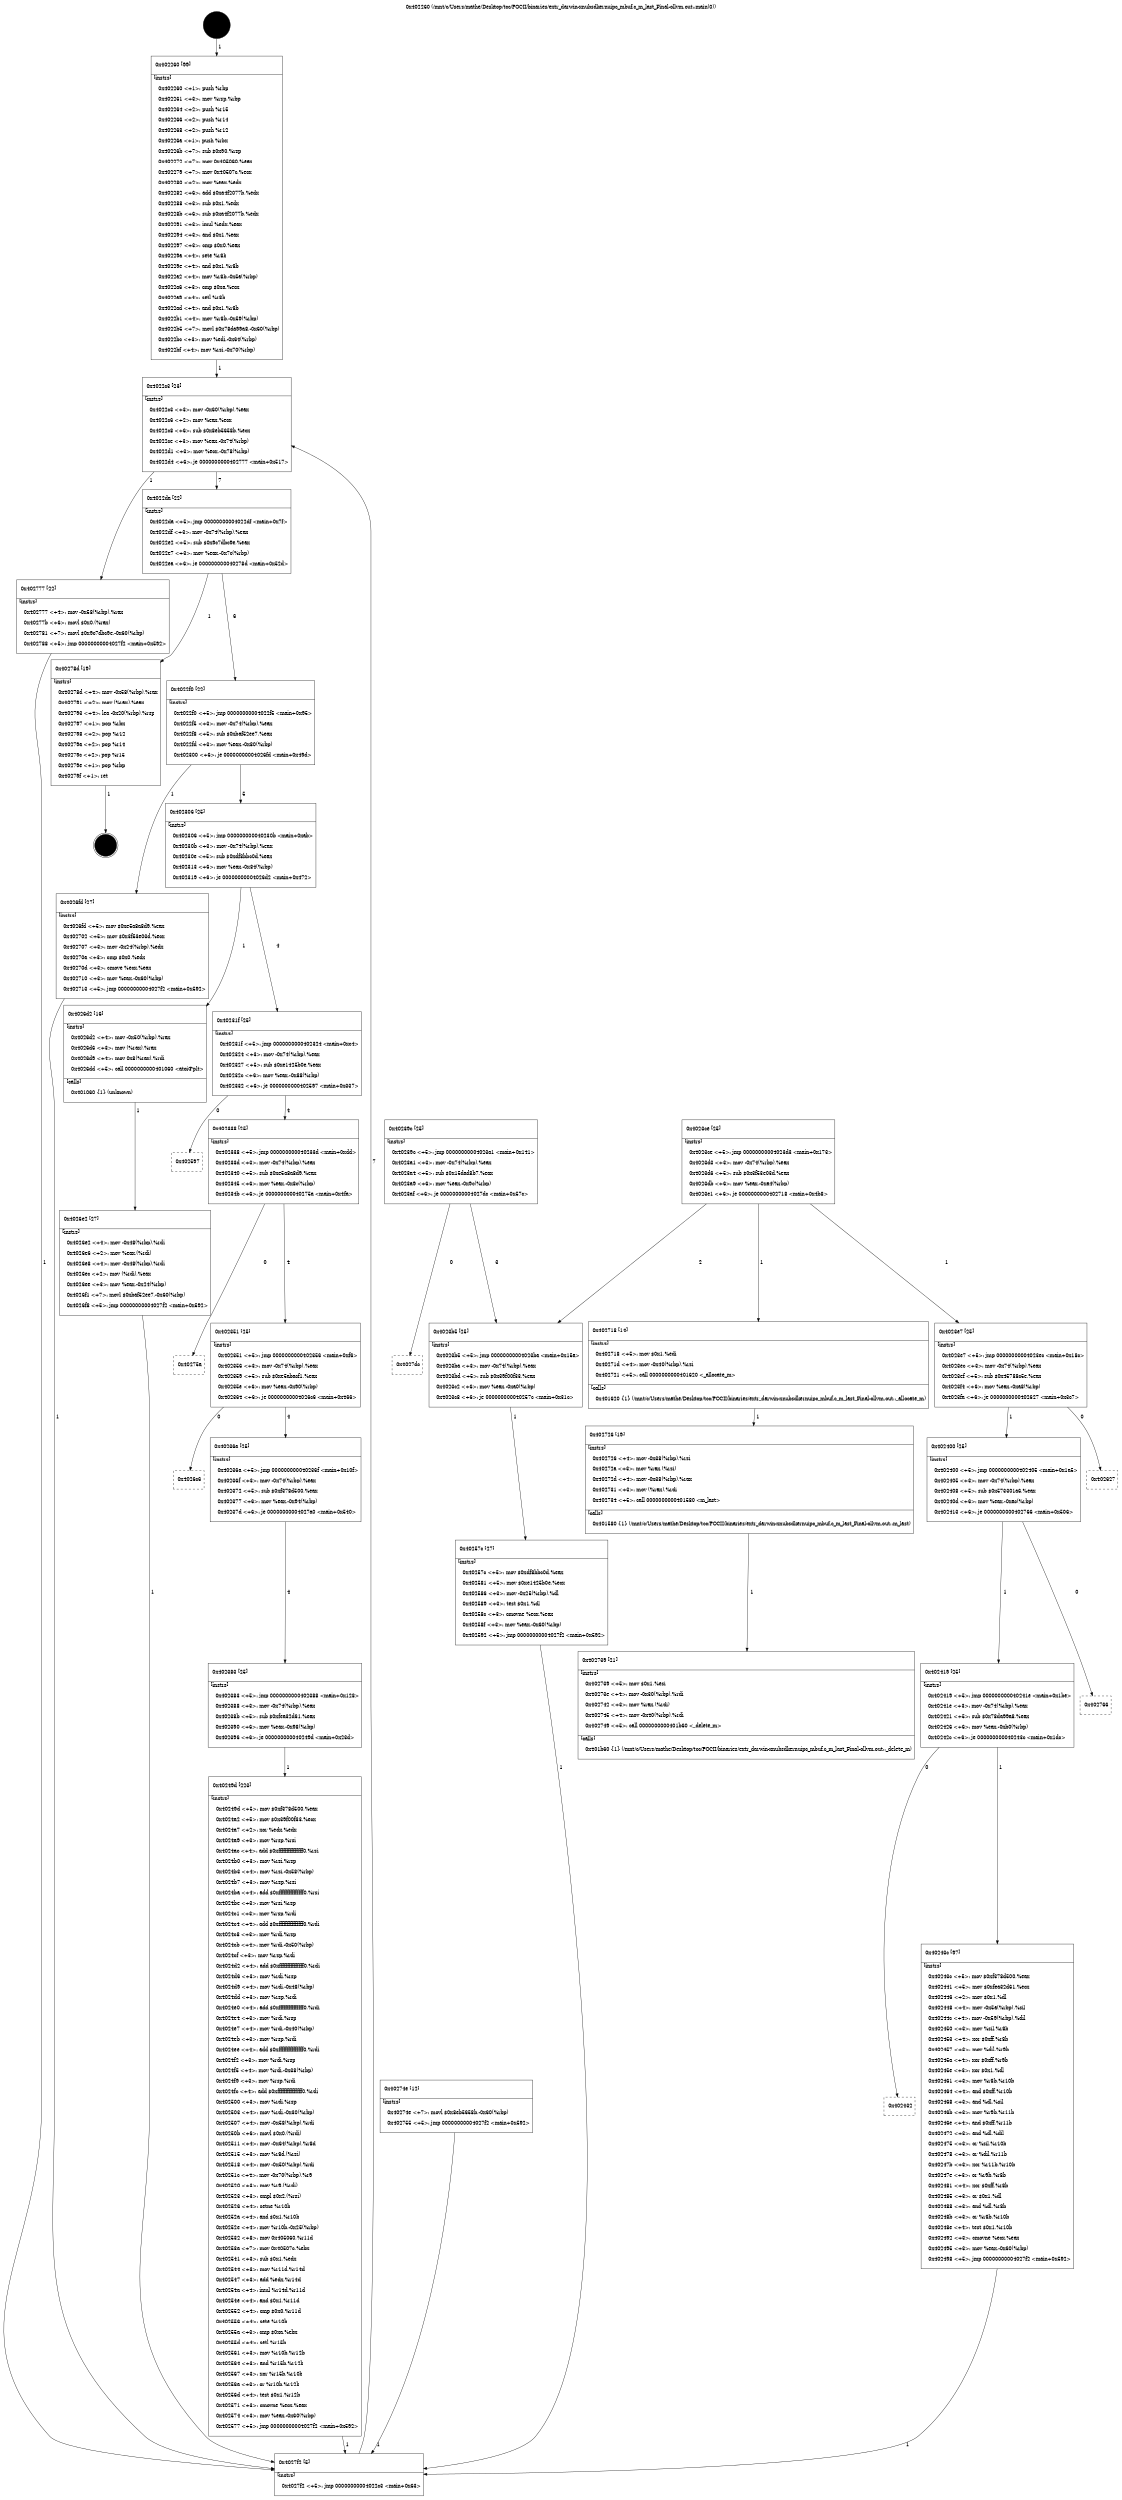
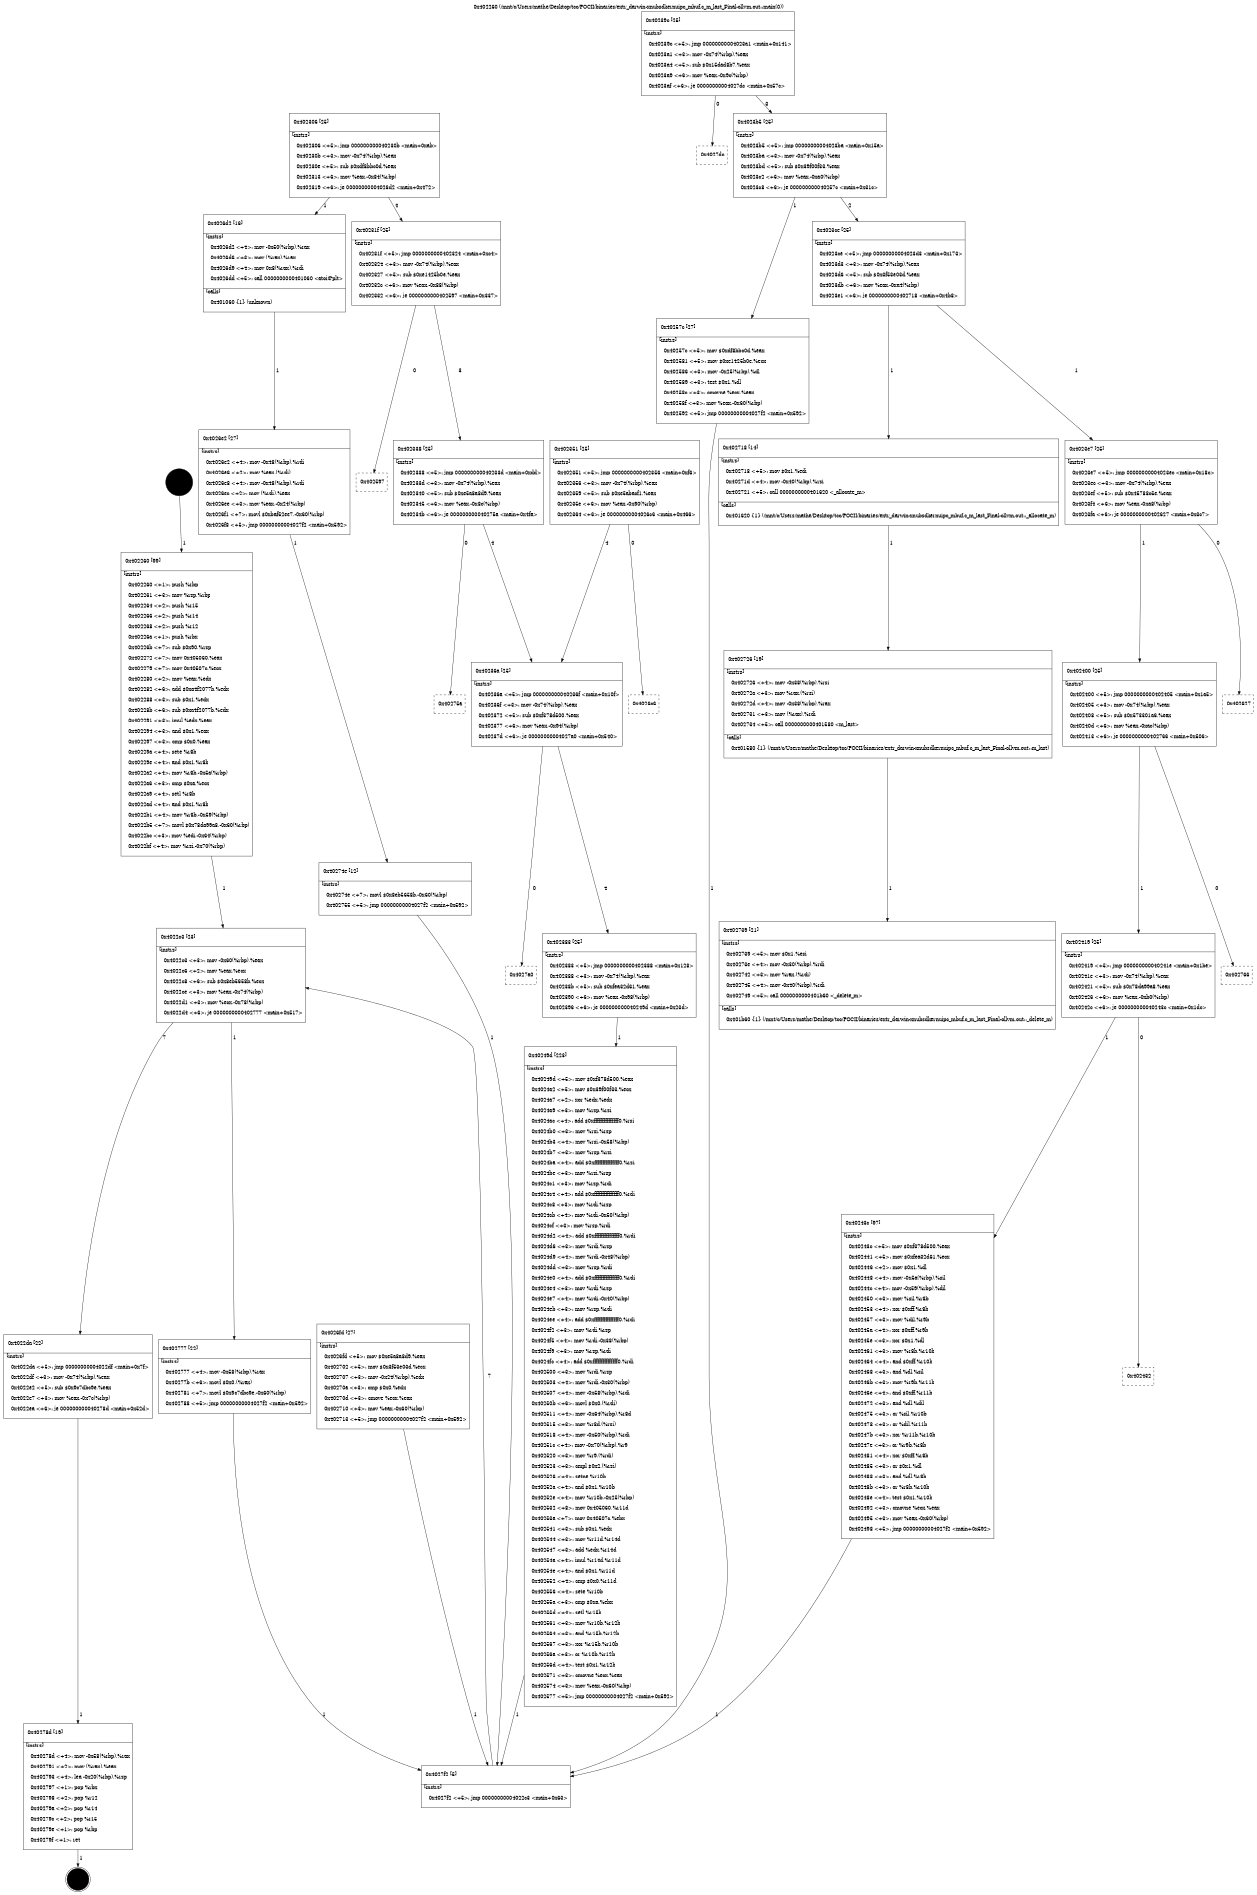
node "0x4022f0 [22]": removed
node "0x4027a0": added
edge "0x40231f [25]" -> "0x402338 [25]": label " 4" -> " 3"
edge "0x402338 [25]" -> "0x402351 [25]": now "0x402338 [25]" -> "0x40236a [25]"
edge "0x4023ce [25]" -> "0x4023b5 [25]": reversed
edge "0x4026e2 [27]" -> "0x4027f2 [5]": now "0x4026e2 [27]" -> "0x40274e [12]"
